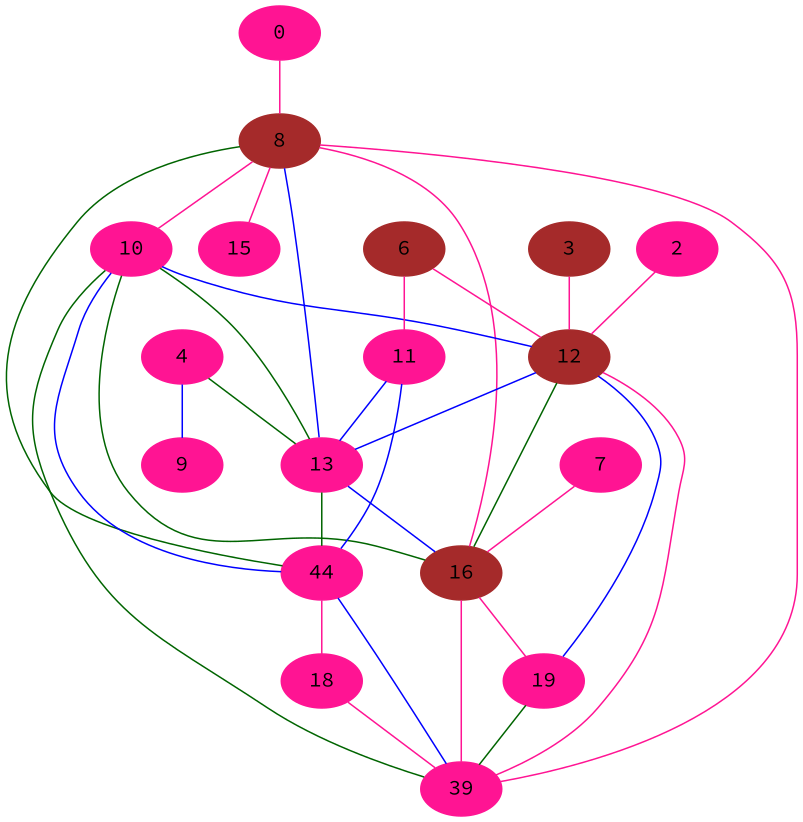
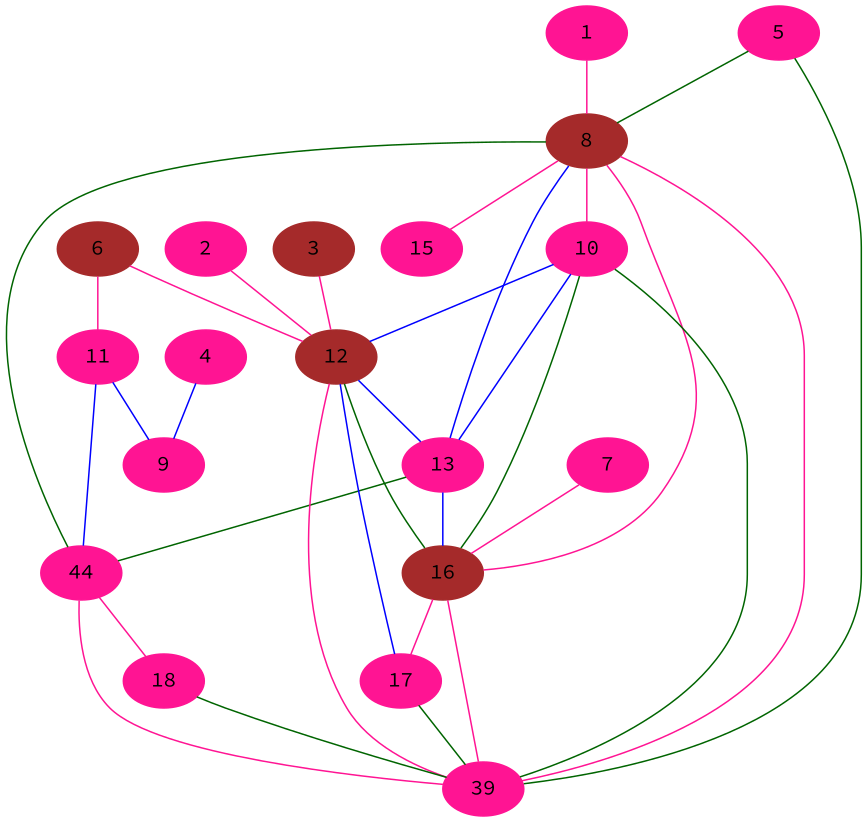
node "0": label "0" -> "1"
node "5": added
edge "10" -- "13": color darkgreen -> blue
edge "4" -- "13": removed
edge "11" -- "13": now "11" -- "9"
edge "10" -- "44": removed
edge "44" -- "39": color blue -> deeppink
node "19": label "19" -> "17"
edge "18" -- "39": color deeppink -> darkgreen
